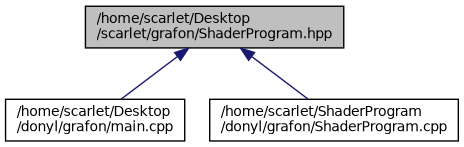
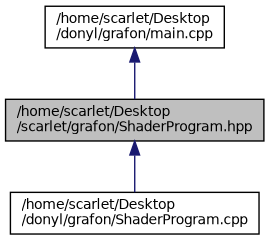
edge "/home/scarlet/Desktop /donyl/grafon/main.cpp" -> "/home/scarlet/Desktop /scarlet/grafon/ShaderProgram.hpp": reversed
node "/home/scarlet/ShaderProgram /donyl/grafon/ShaderProgram.cpp": label "/home/scarlet/ShaderProgram /donyl/grafon/ShaderProgram.cpp" -> "/home/scarlet/Desktop /donyl/grafon/ShaderProgram.cpp"
